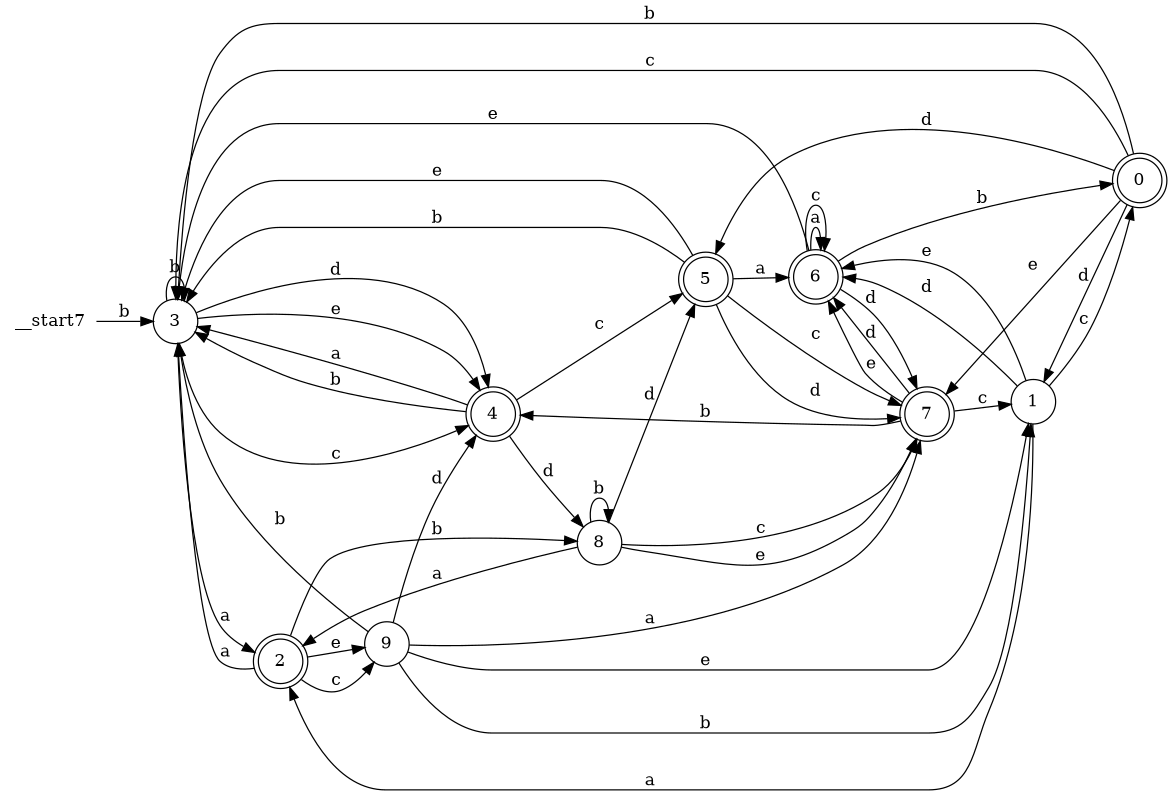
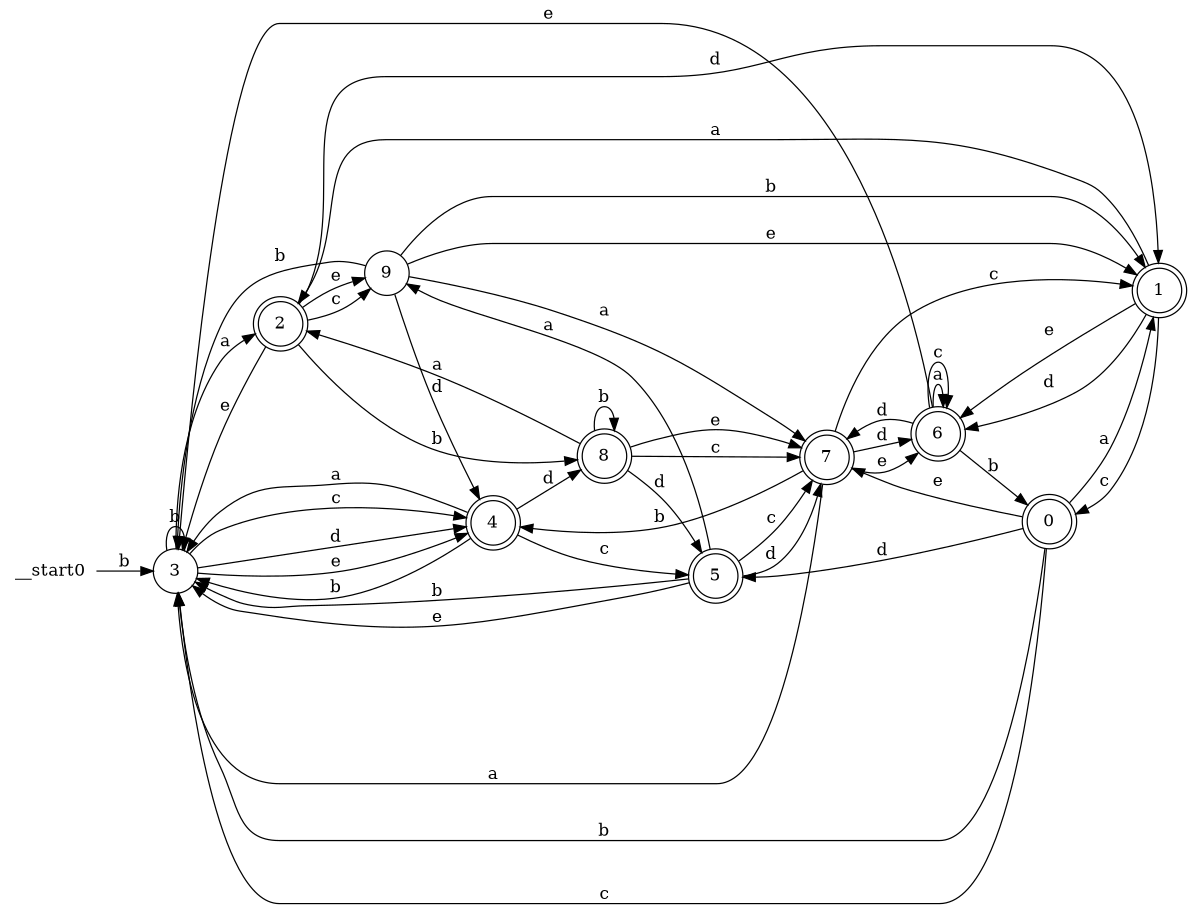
edge "2" -> "1": added, label "d"
edge "0" -> "1": label "d" -> "a"
edge "5" -> "6": now "5" -> "9"
node "__start7": label "__start7" -> "__start0"
node "1": shape circle -> doublecircle
node "8": shape circle -> doublecircle
edge "2" -> "3": label "a" -> "e"
edge "7" -> "3": added, label "a"
